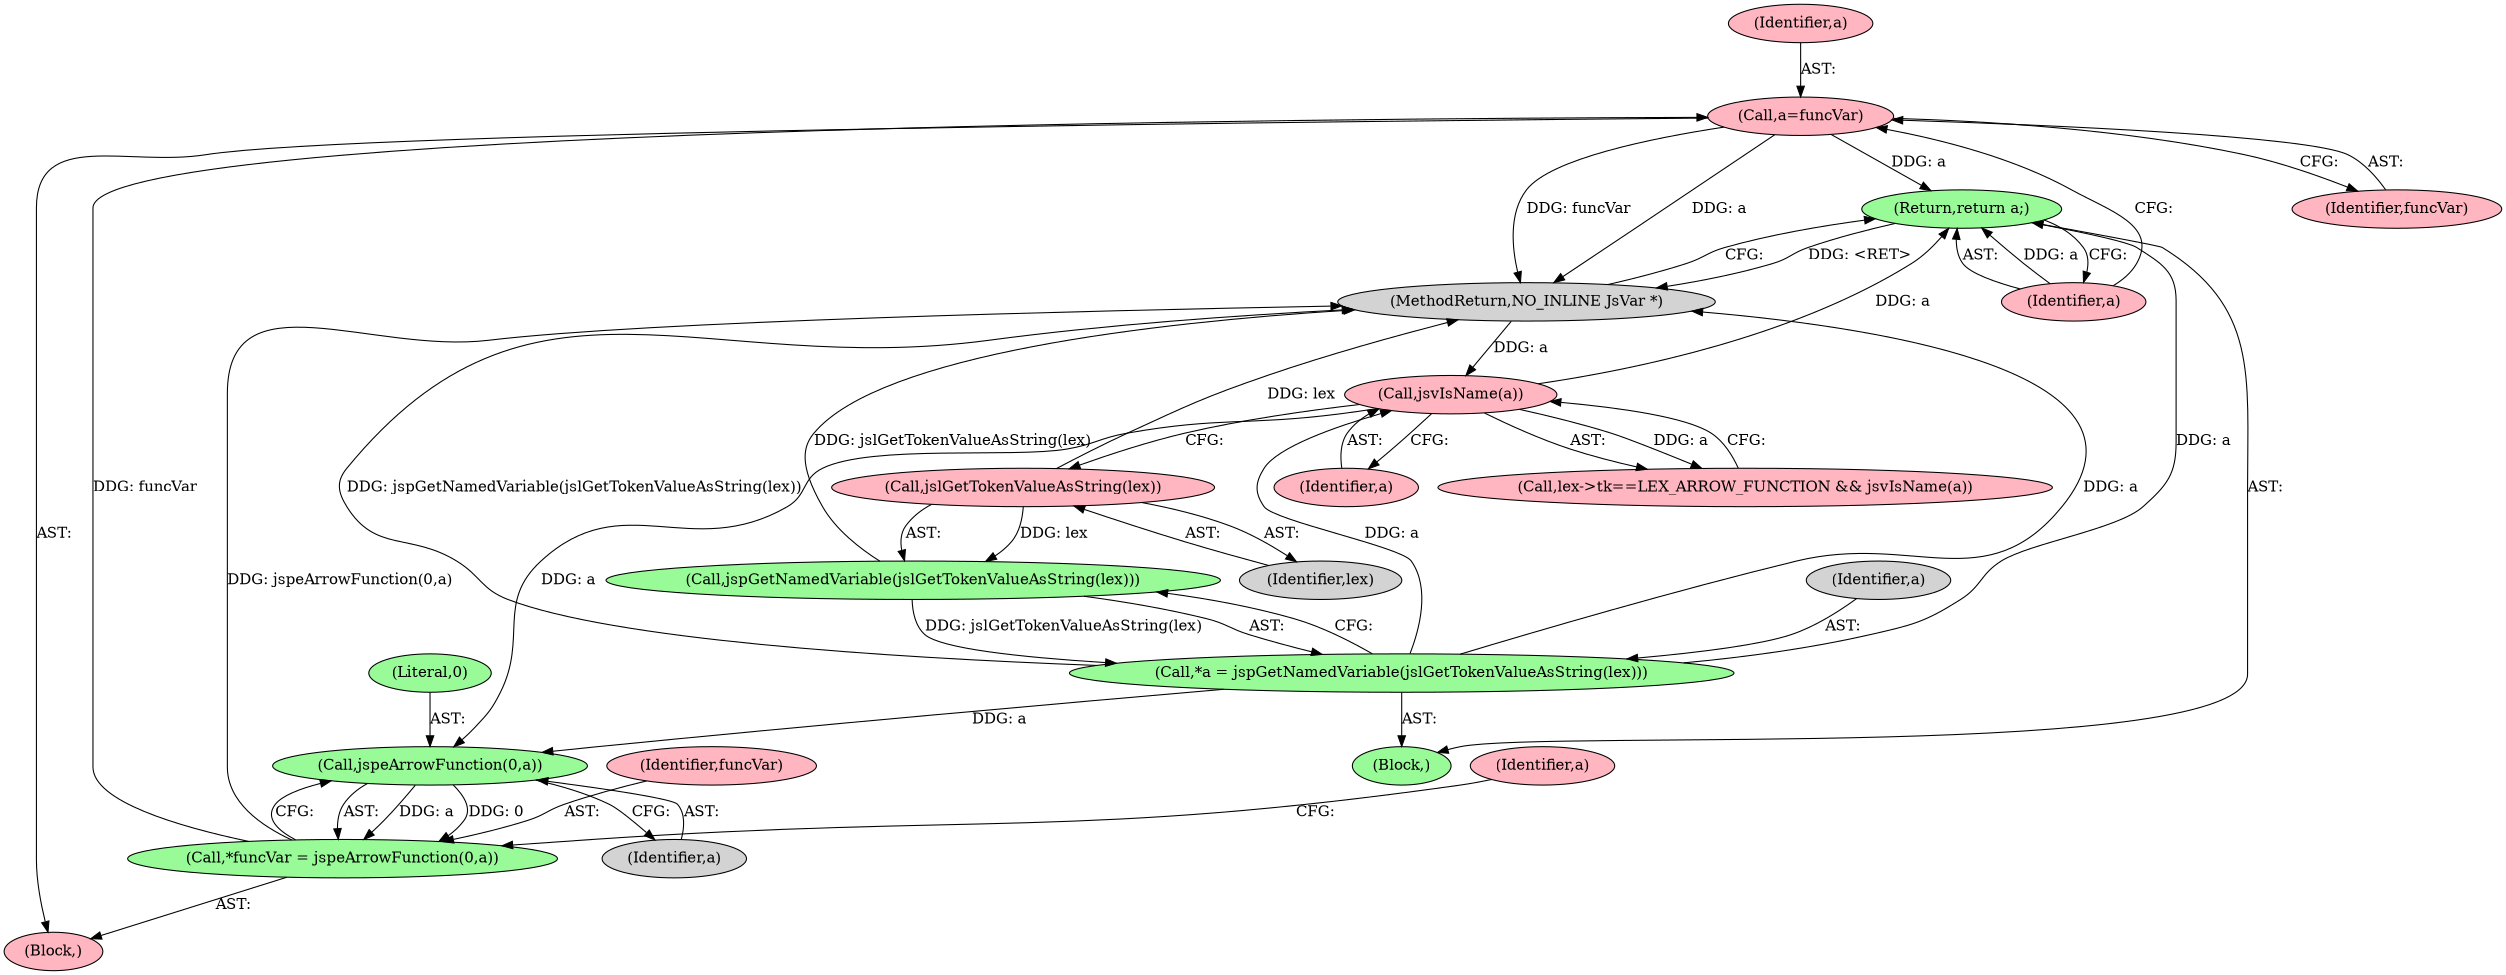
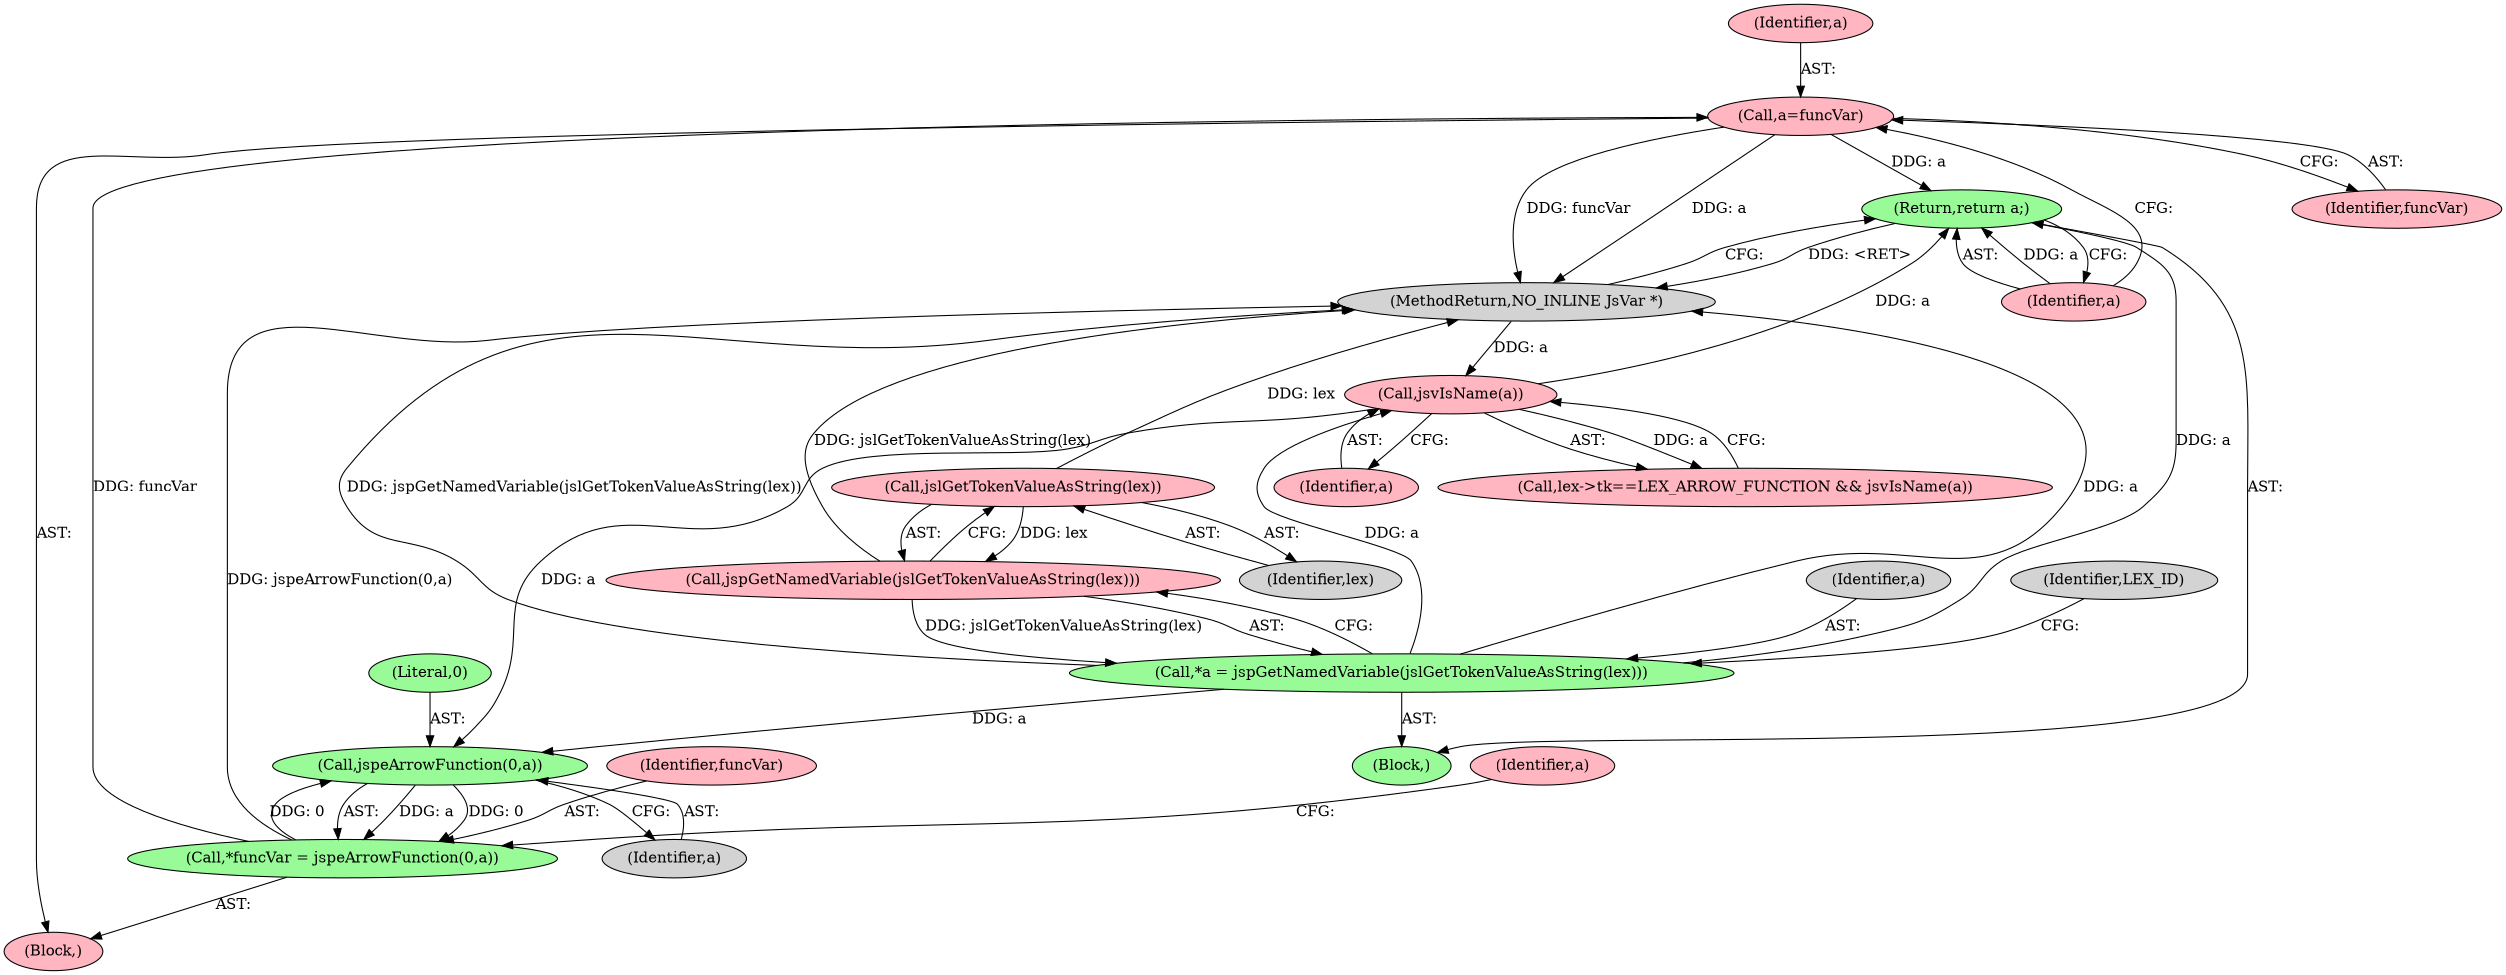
edge "(Call,jsvIsName(a))" -> "(Call,jslGetTokenValueAsString(lex))": now "(Call,jspGetNamedVariable(jslGetTokenValueAsString(lex)))" -> "(Call,jslGetTokenValueAsString(lex))"
node "(Call,jspGetNamedVariable(jslGetTokenValueAsString(lex)))": fillcolor palegreen -> lightpink
node "(Identifier,LEX_ID)": added
edge "(Call,*funcVar = jspeArrowFunction(0,a))" -> "(Call,jspeArrowFunction(0,a))": label "CFG: " -> "DDG: 0"
